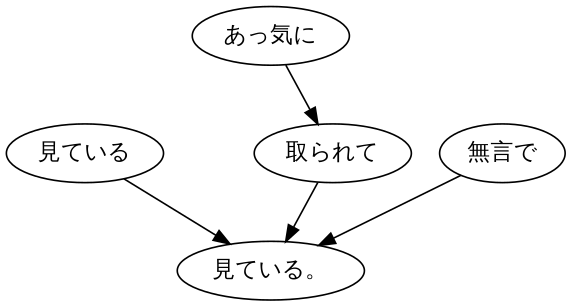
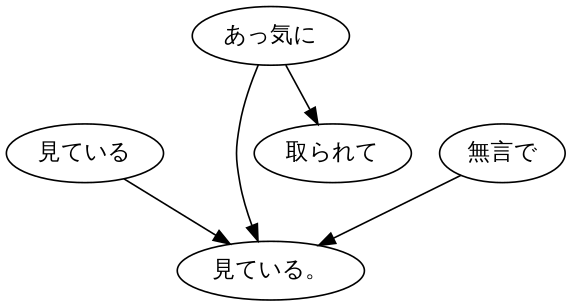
edge "取られて" -> "見ている。": now "あっ気に" -> "見ている。"
